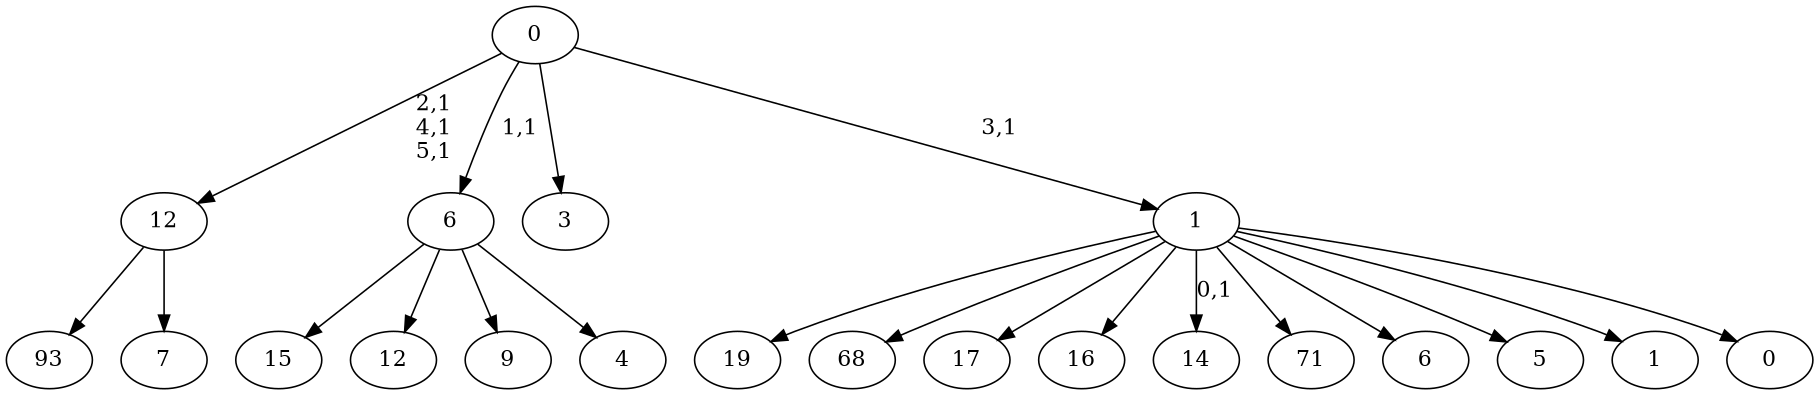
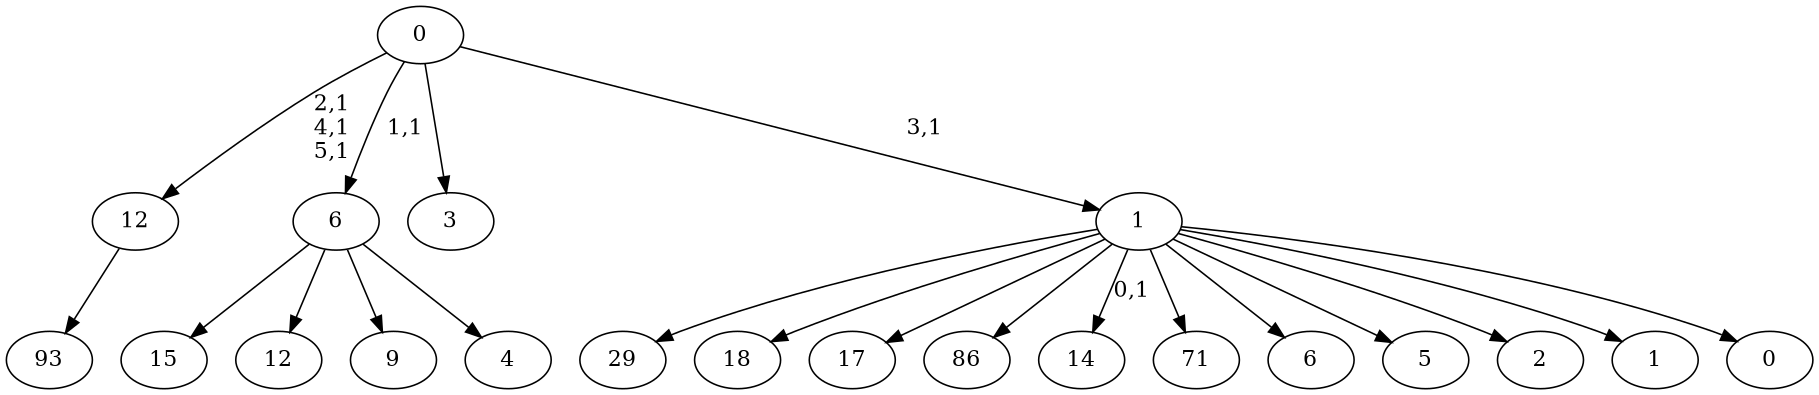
node "7": removed
node "19": label "19" -> "29"
node "68": label "68" -> "18"
node "16": label "16" -> "86"
node "2": added
